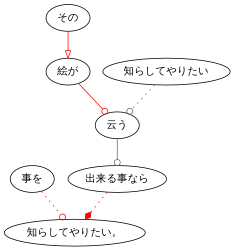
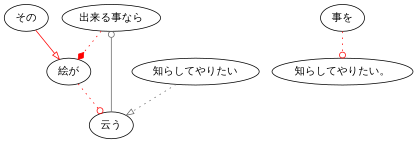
edge "絵が" -> "云う": style solid -> dotted
edge "知らしてやりたい" -> "云う": arrowhead odot -> onormal
edge "出来る事なら" -> "知らしてやりたい。": now "出来る事なら" -> "絵が"
